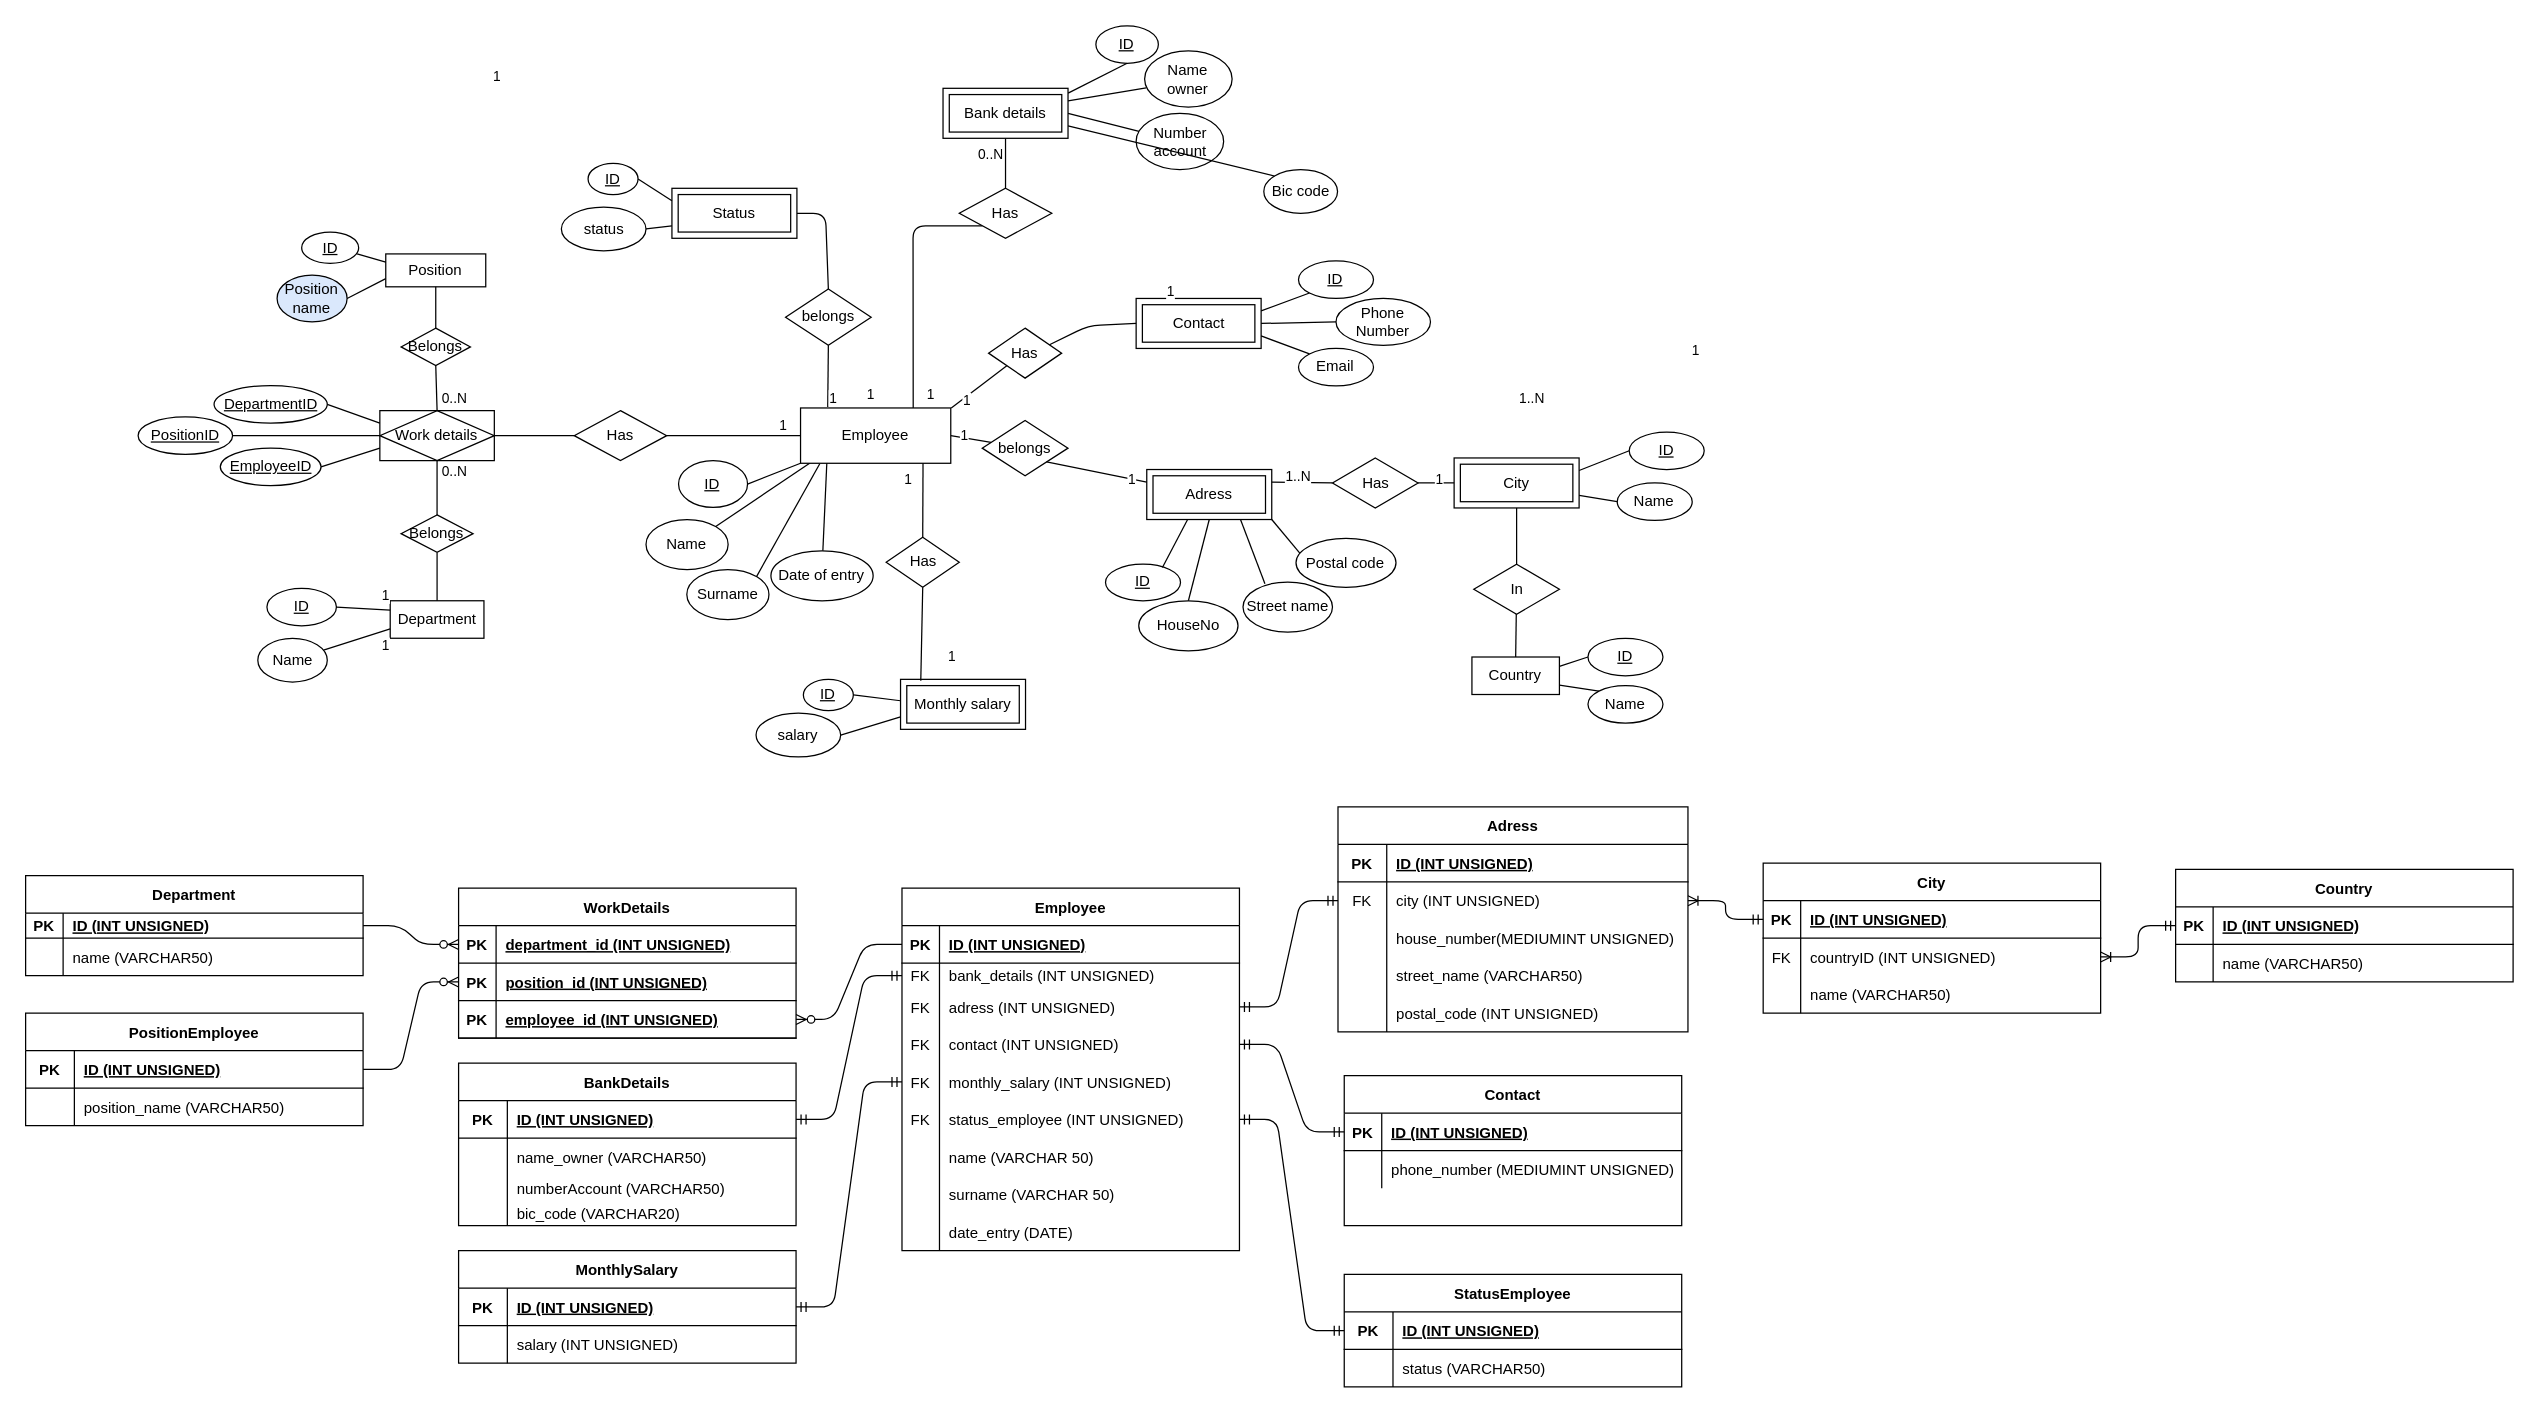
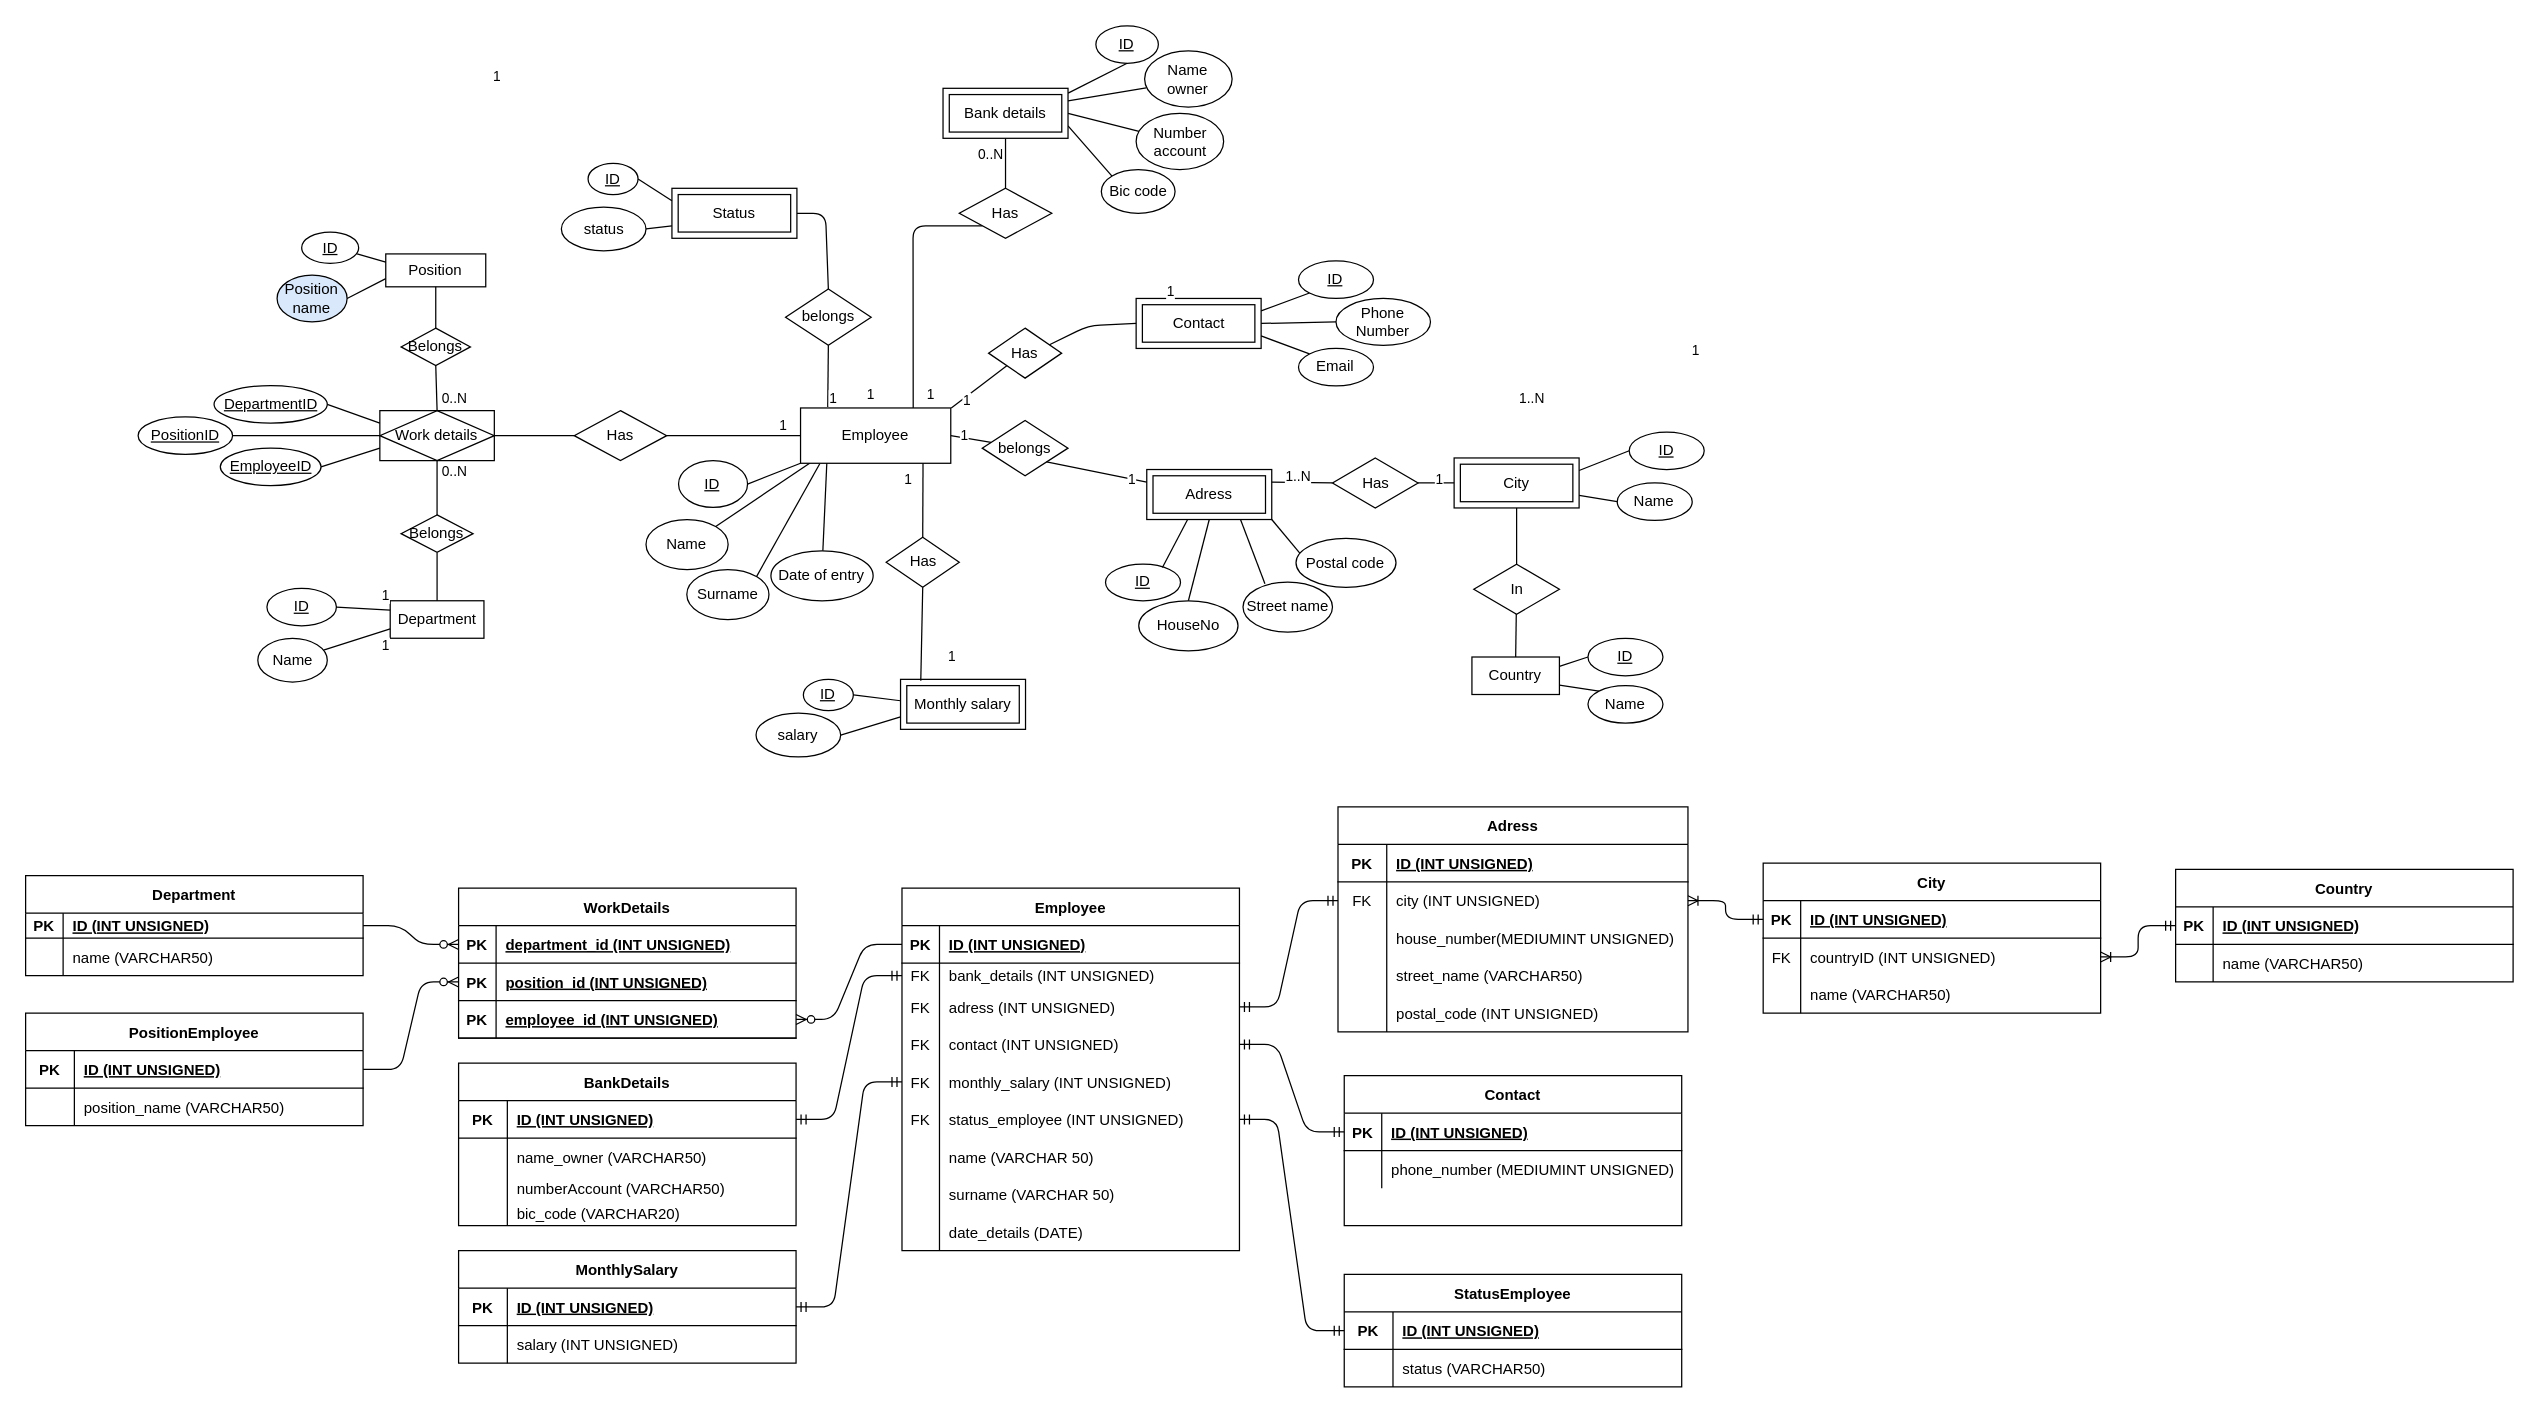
node "Bic code": moved (1301, 191) -> (1138, 191)
node "date_entry (DATE)": label "date_entry (DATE)" -> "date_details (DATE)"
